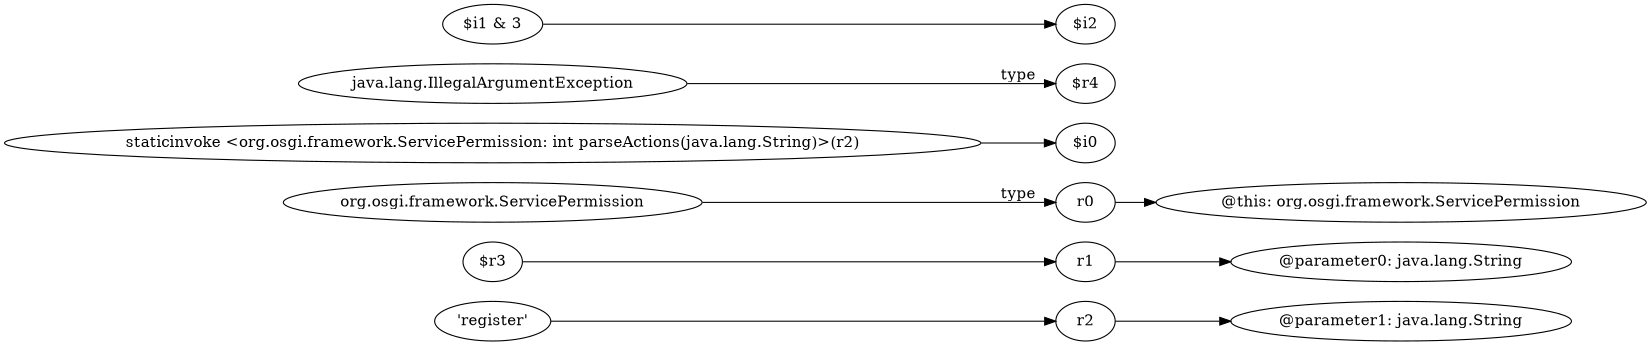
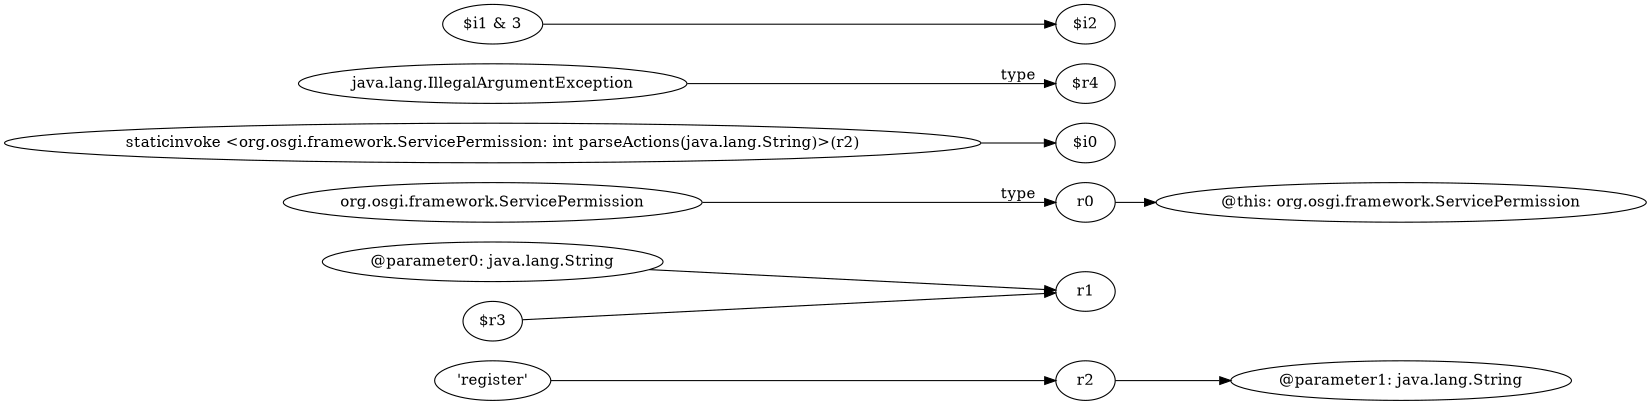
edge "r1" -> "@parameter0: java.lang.String": reversed
